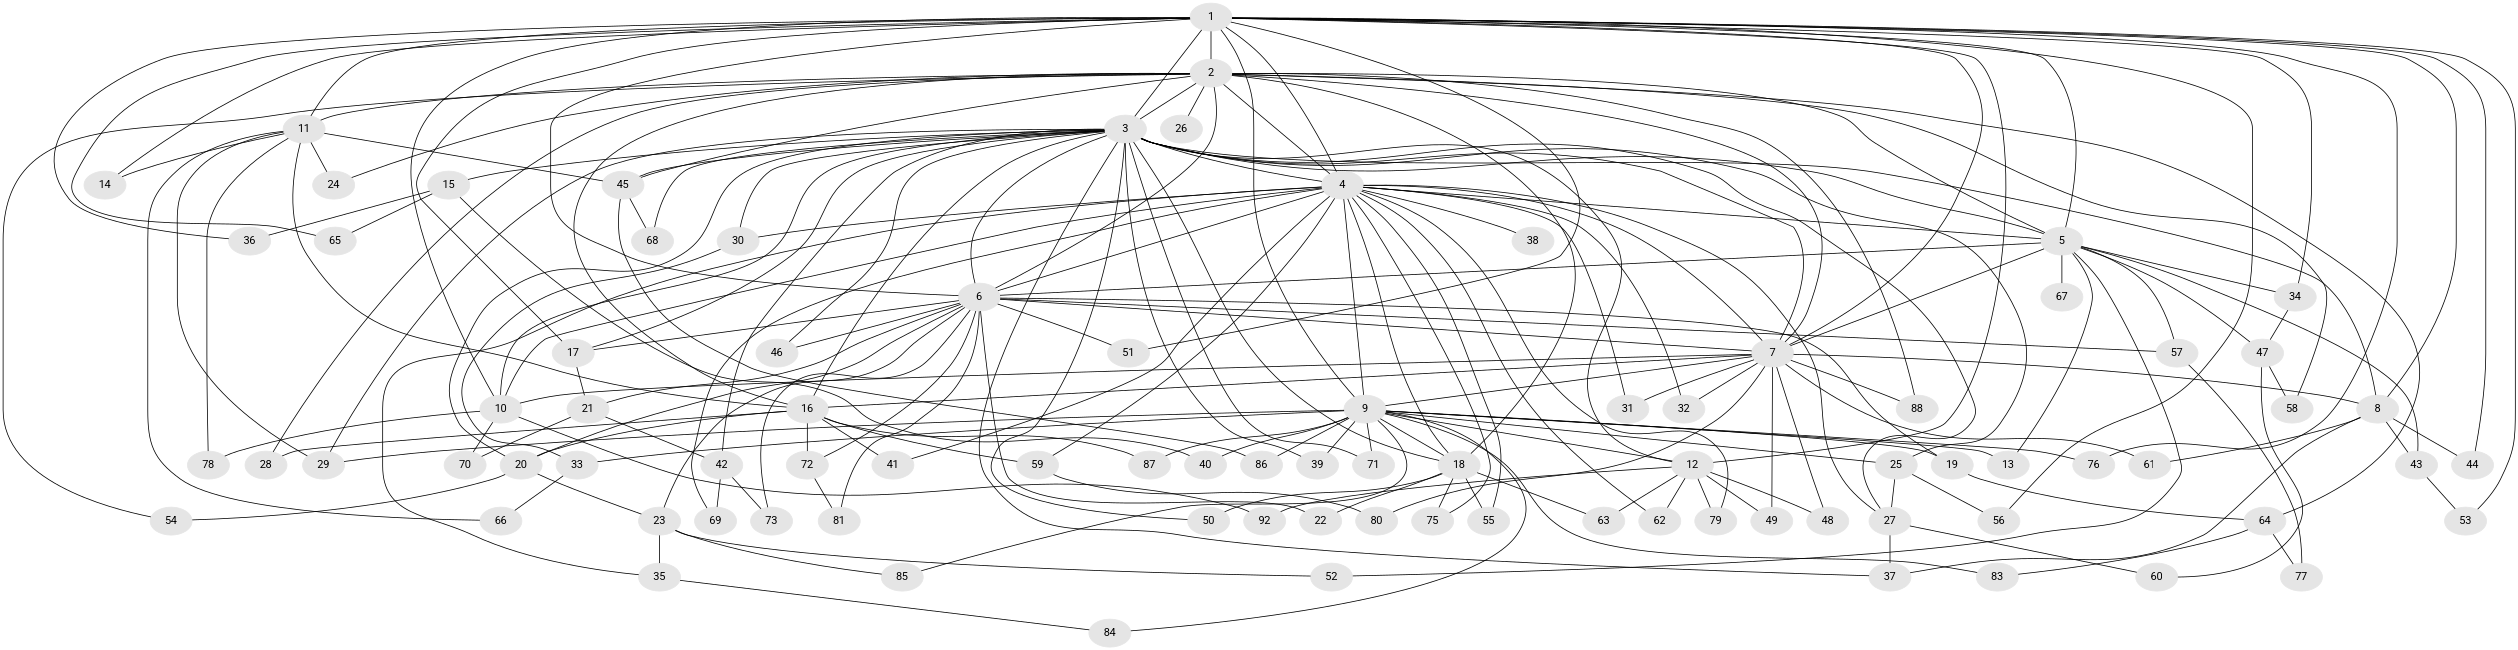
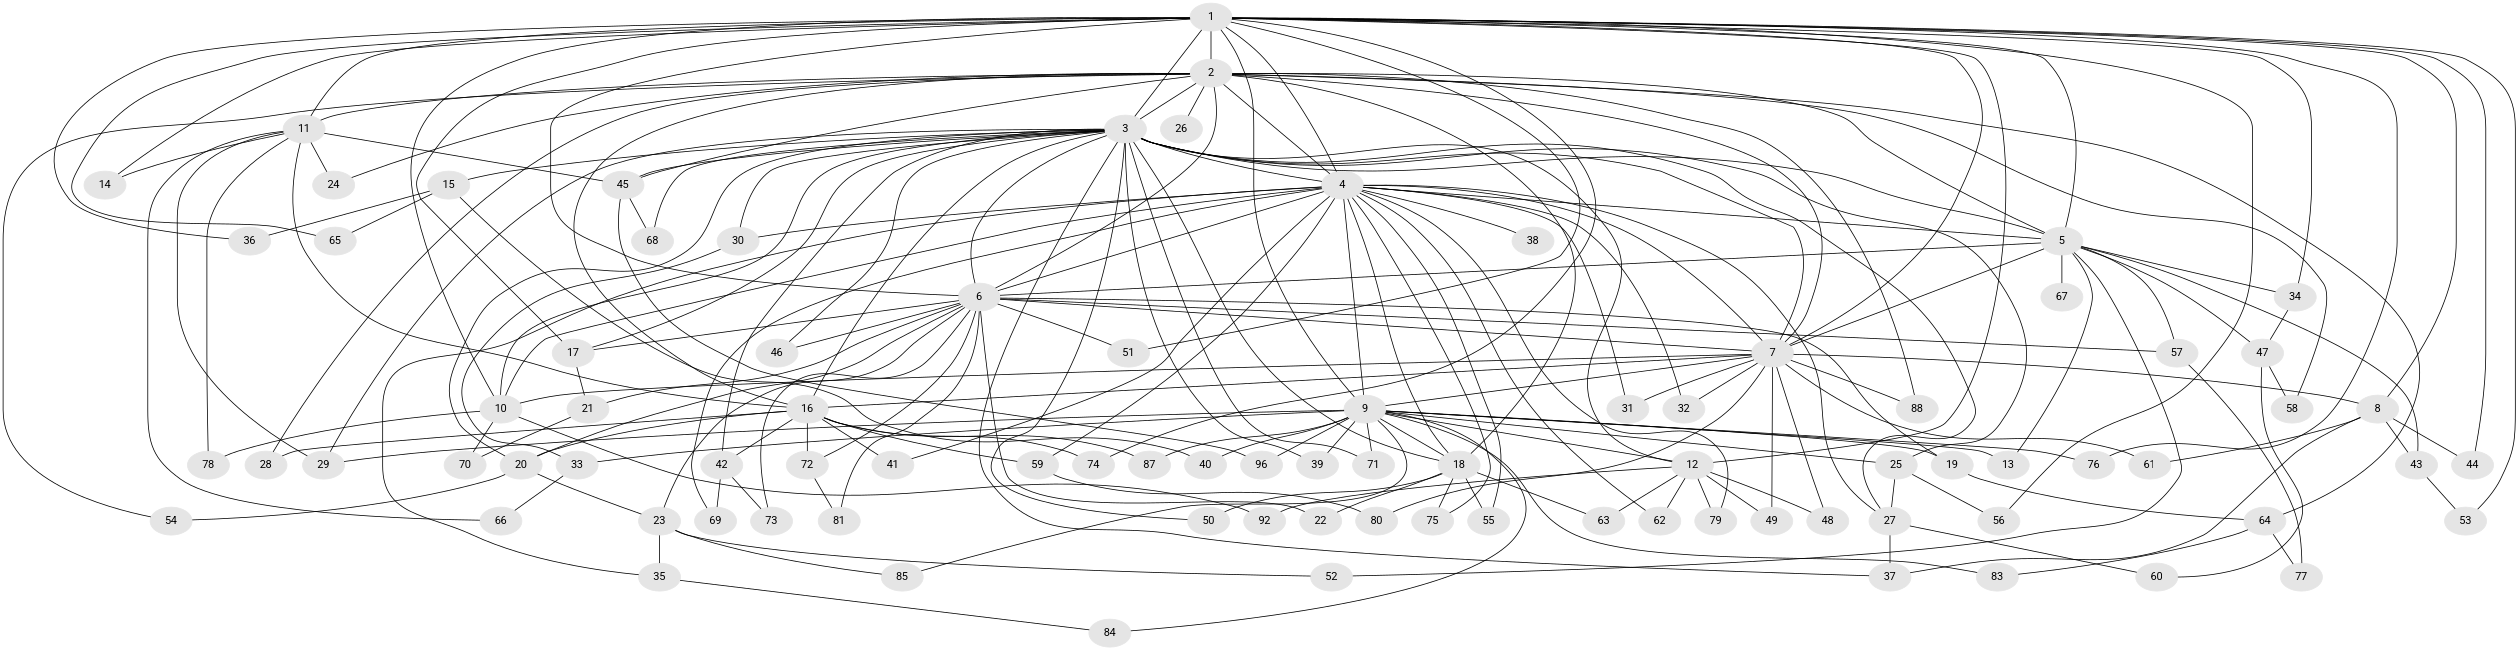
edge "3" -- "8": removed
edge "21" -- "42": now "16" -- "42"
node "74": added
node "86": label "86" -> "96"
